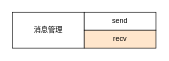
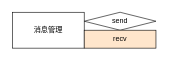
node "send": shape rectangle -> diamond
